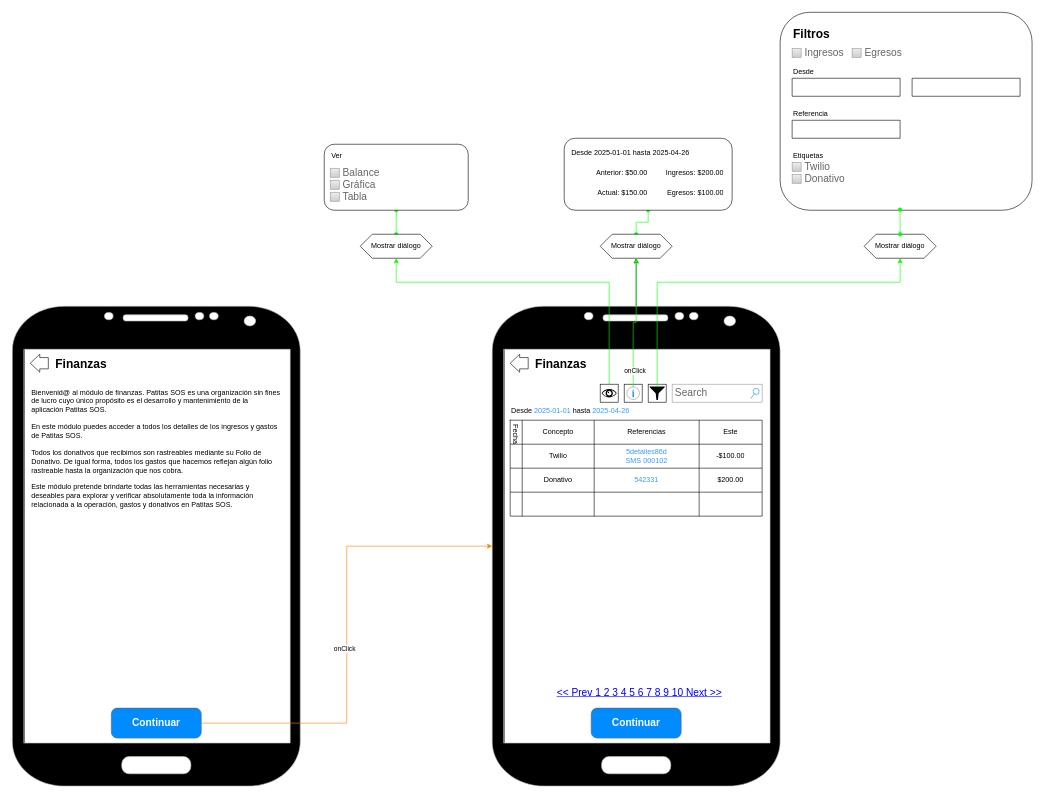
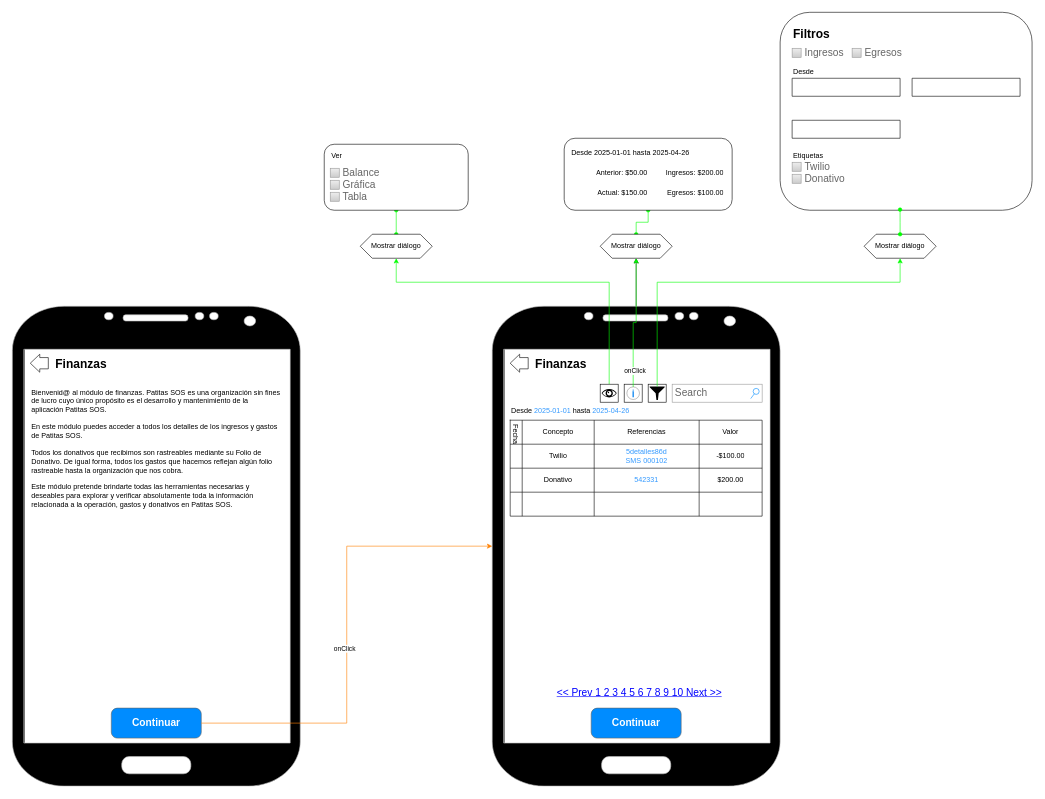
node "Referencia": removed
node "Este": label "Este" -> "Valor"
